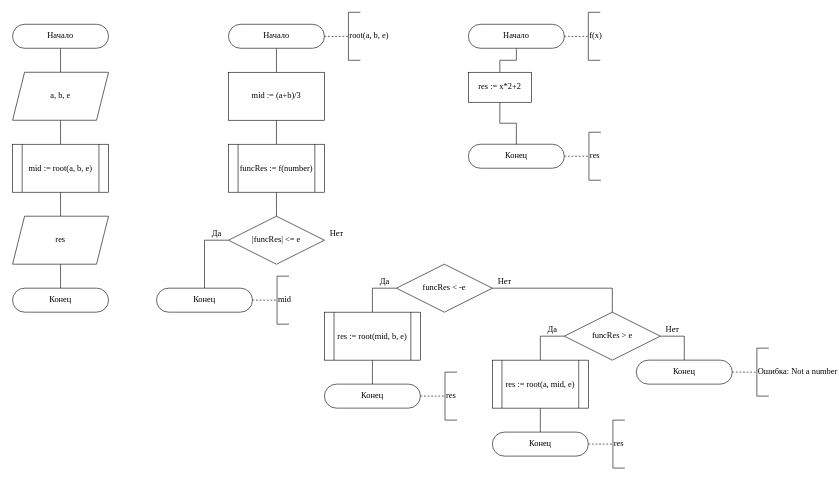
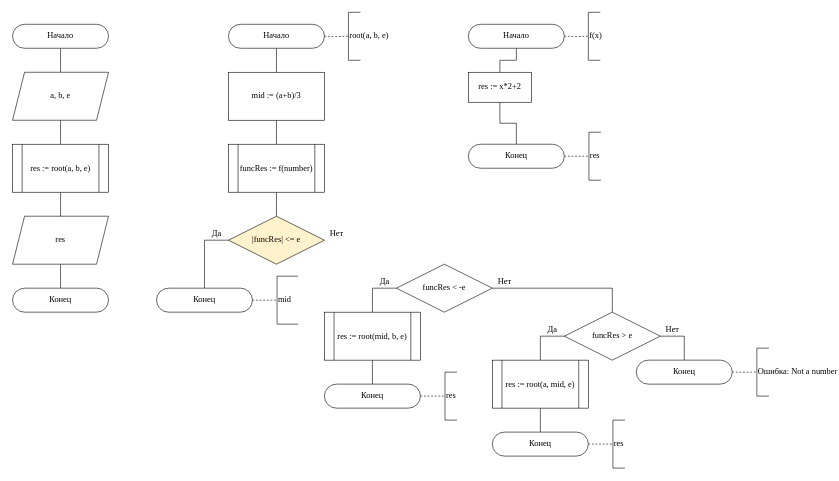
node "mid := root(a, b, e)": label "mid := root(a, b, e)" -> "res := root(a, b, e)"
node "|funcRes| <= e": fillcolor #ffffff -> #fff2cc
node "mid": size 12x48 -> 21x48
